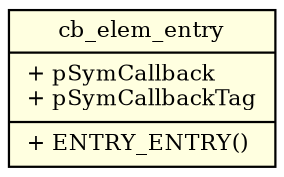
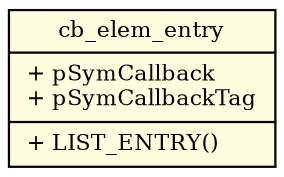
node "cb_elem_entry": text "+ ENTRY_ENTRY()" -> "+ LIST_ENTRY()"
